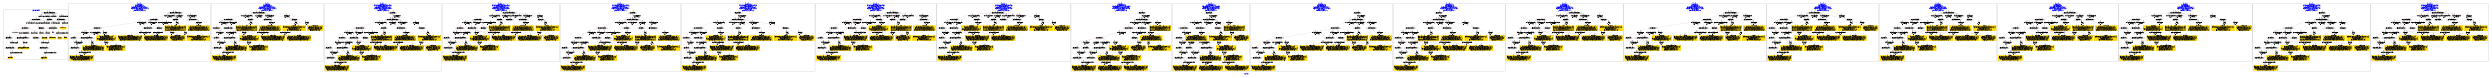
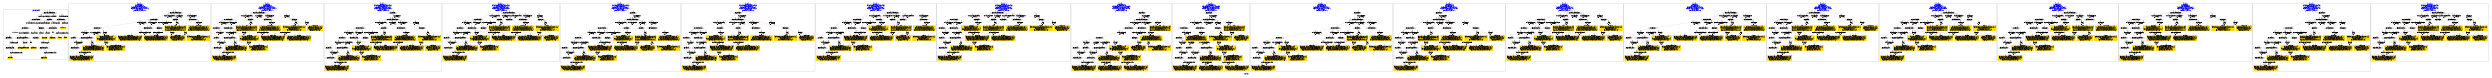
node "Medium_URI": label "Medium_URI" -> "Image_URI"
node "Group": label "Group" -> "Medium"
node "Attribution": added
